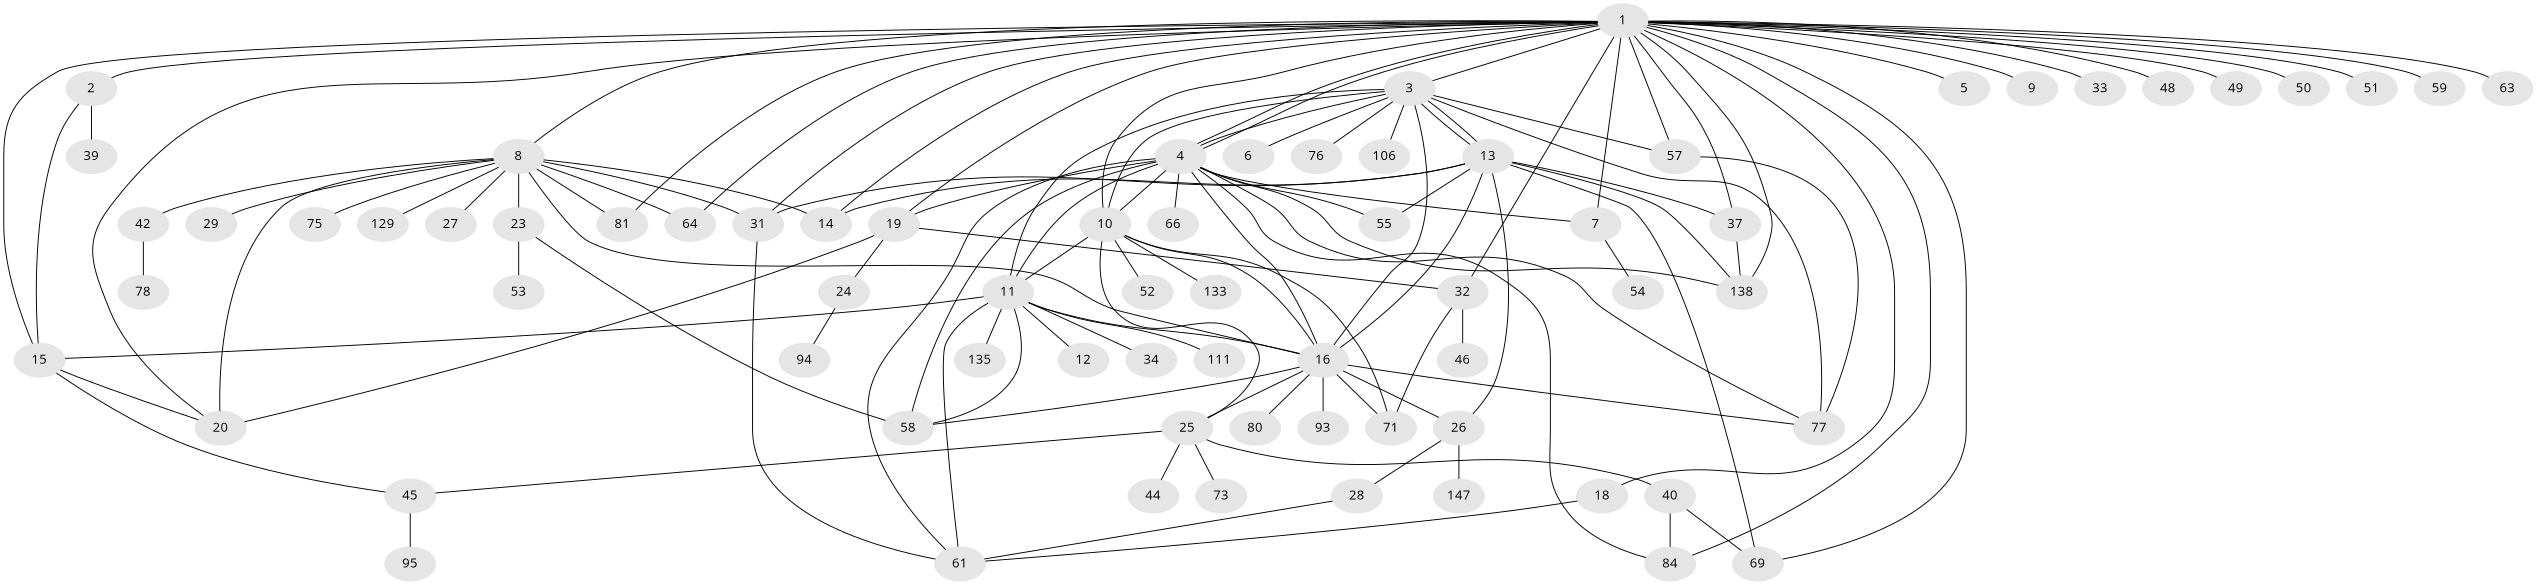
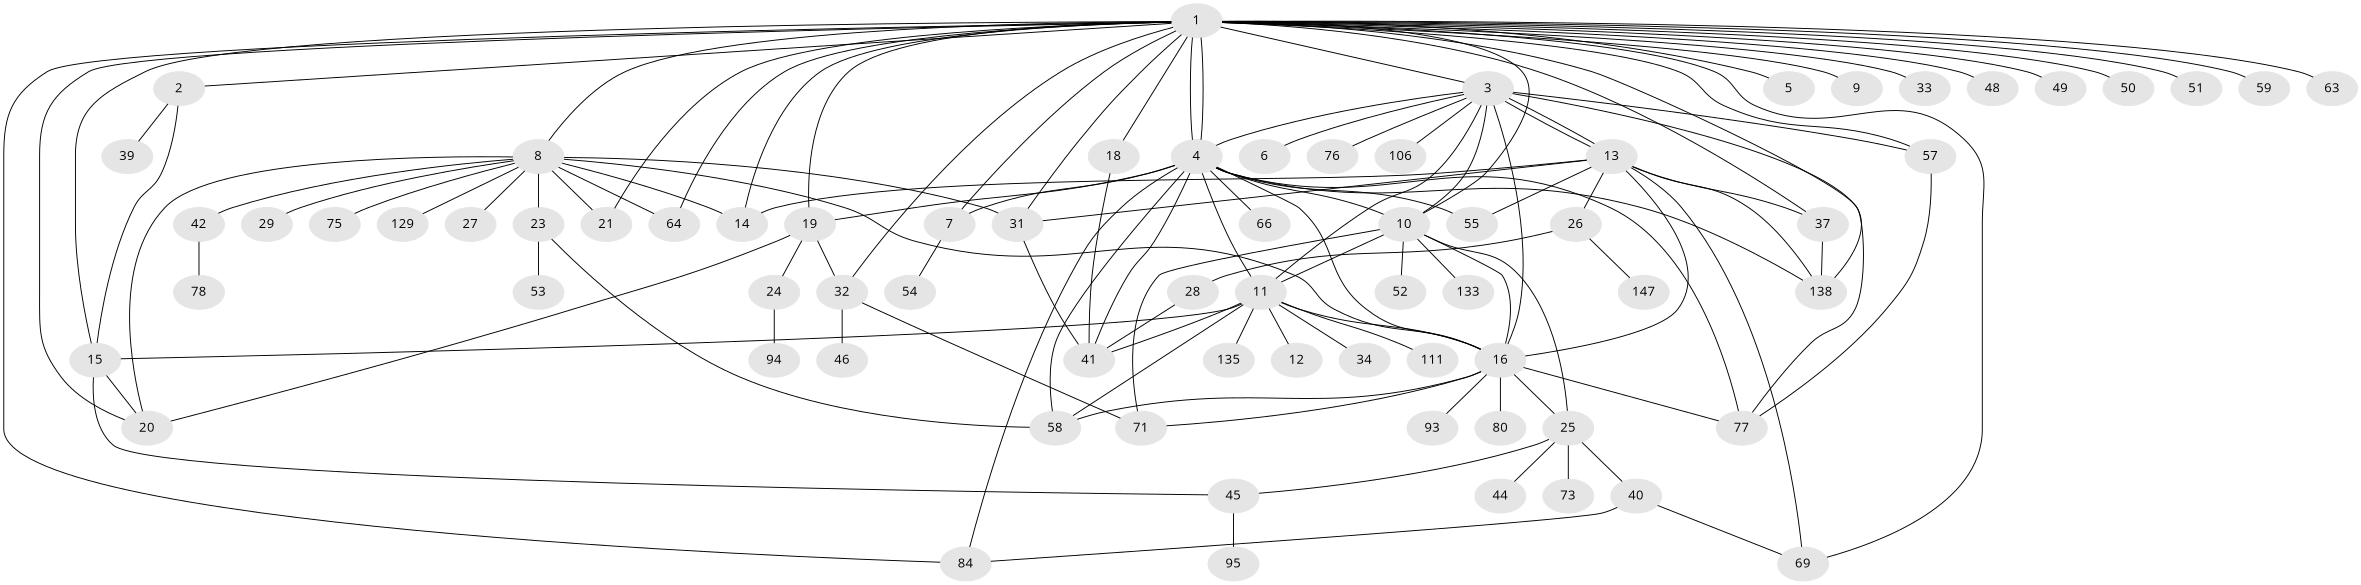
node "81": label "81" -> "21"
edge "16" -- "26": removed
node "61": label "61" -> "41"
